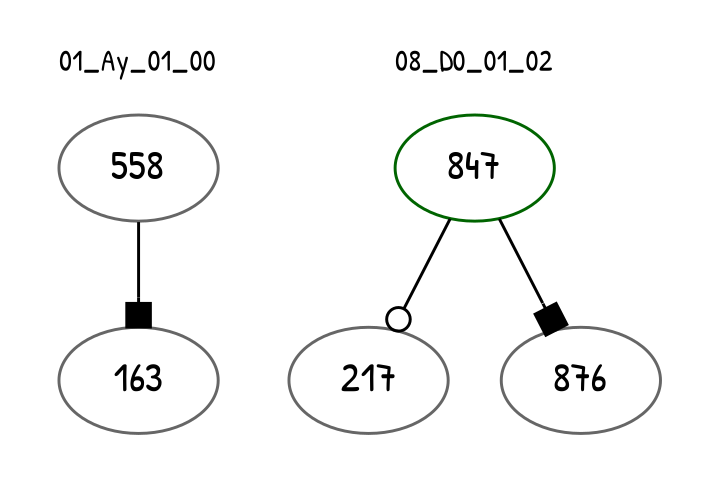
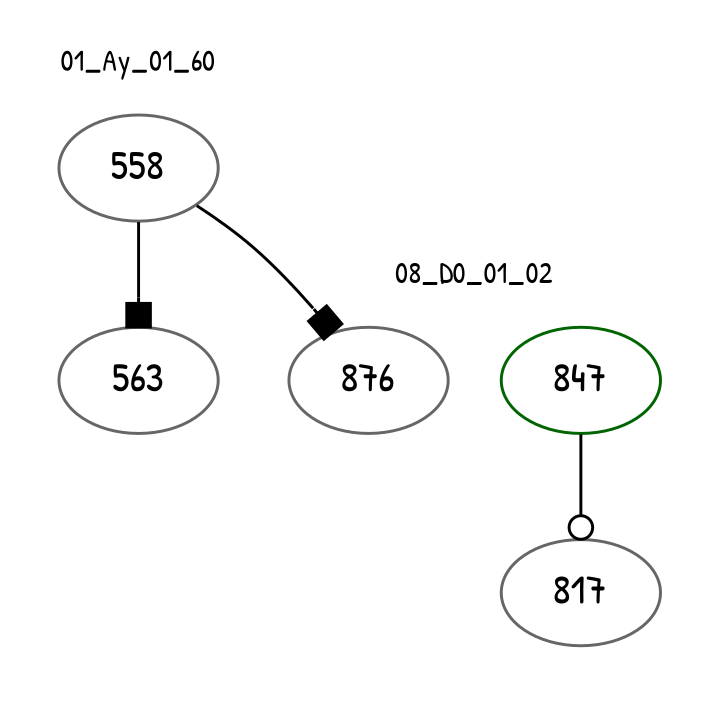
cluster "01_Ay_01_00": label "01_Ay_01_00" -> "01_Ay_01_60"
edge "847" -> "876": now "558" -> "876"
node "163": label "163" -> "563"
node "217": label "217" -> "817"
